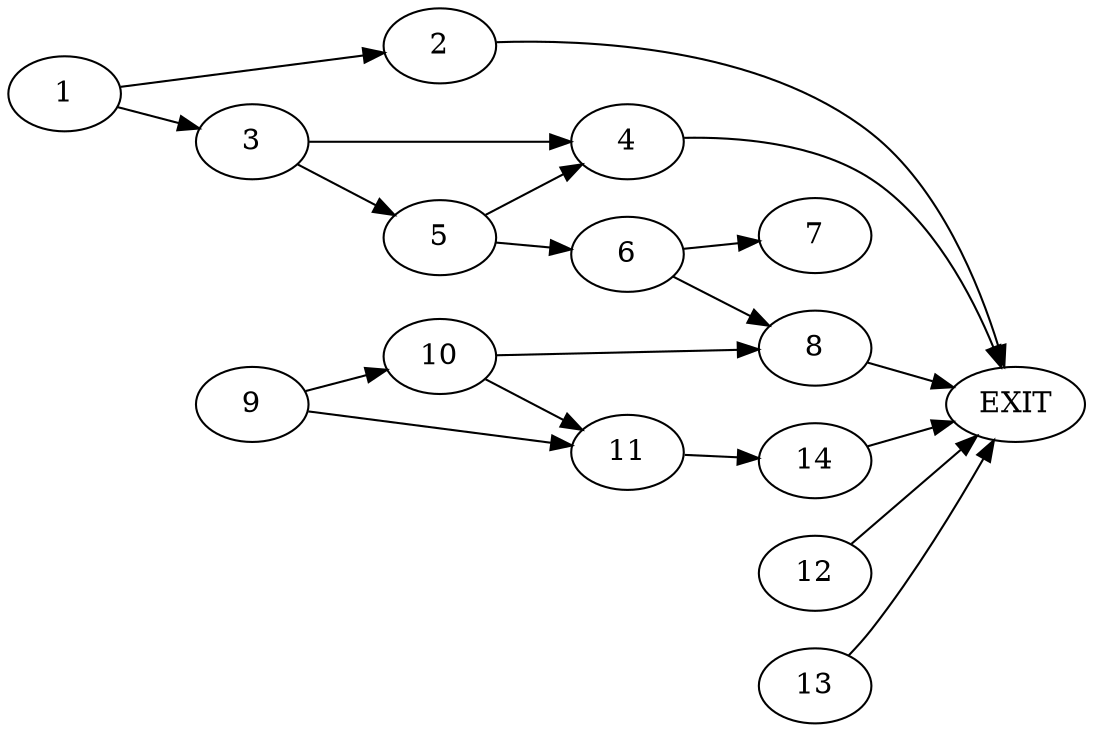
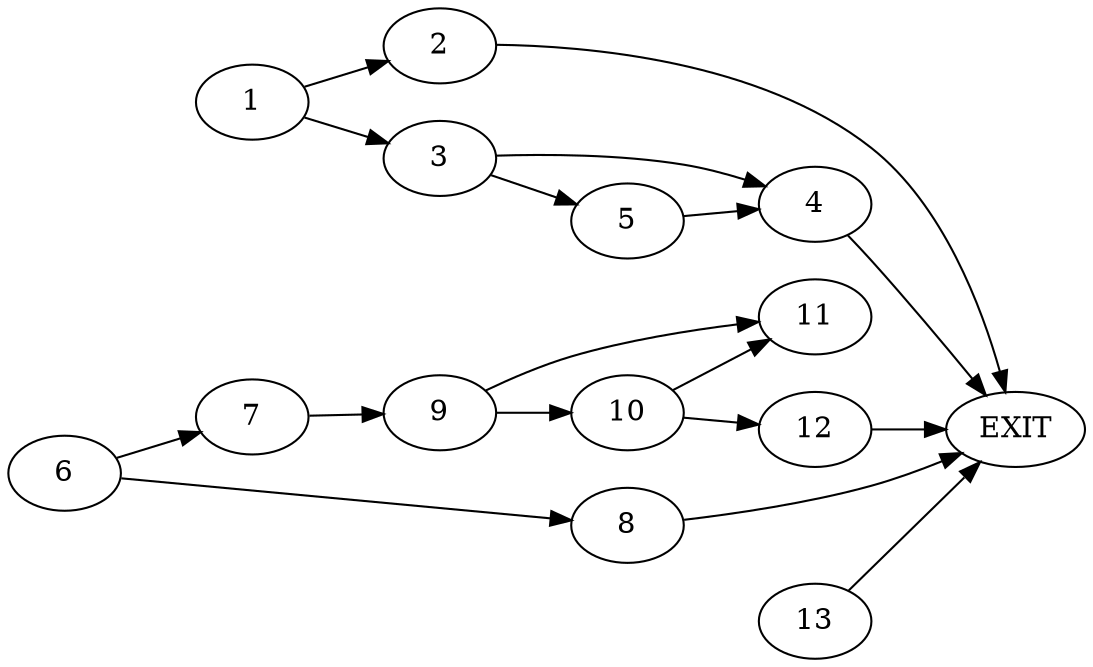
edge "5" -> "6": removed
edge "10" -> "8": now "10" -> "12"
edge "7" -> "9": added
node "14": removed
